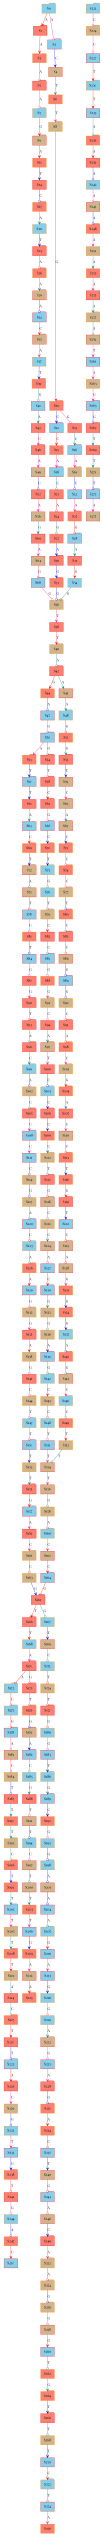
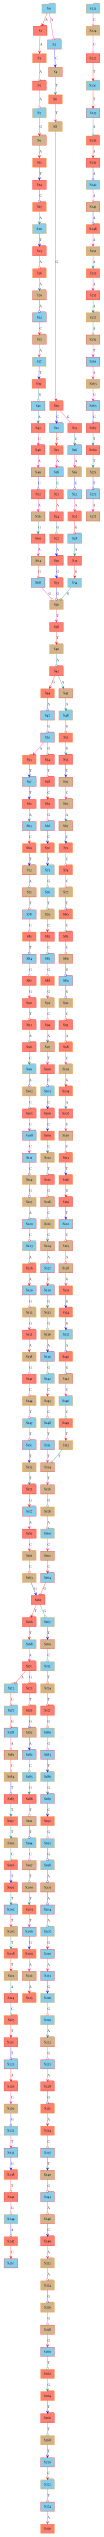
node "S227": fillcolor skyblue -> salmon
